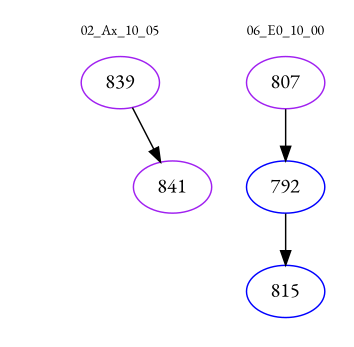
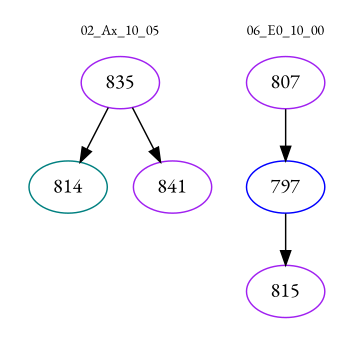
node "839": label "839" -> "835"
node "814": added
node "792": label "792" -> "797"
node "815": color blue -> purple
